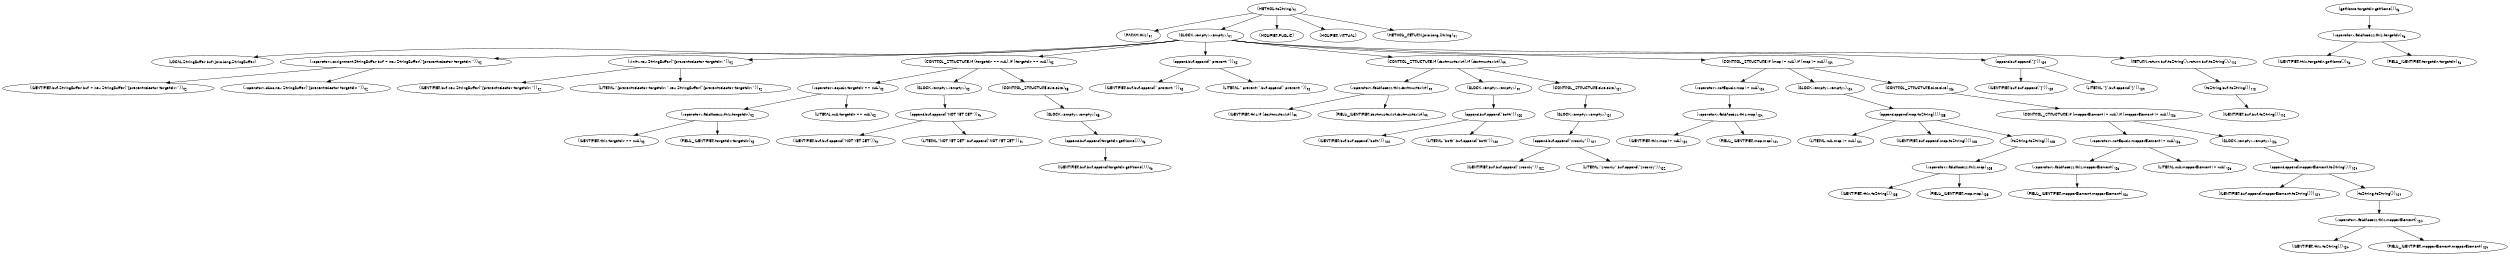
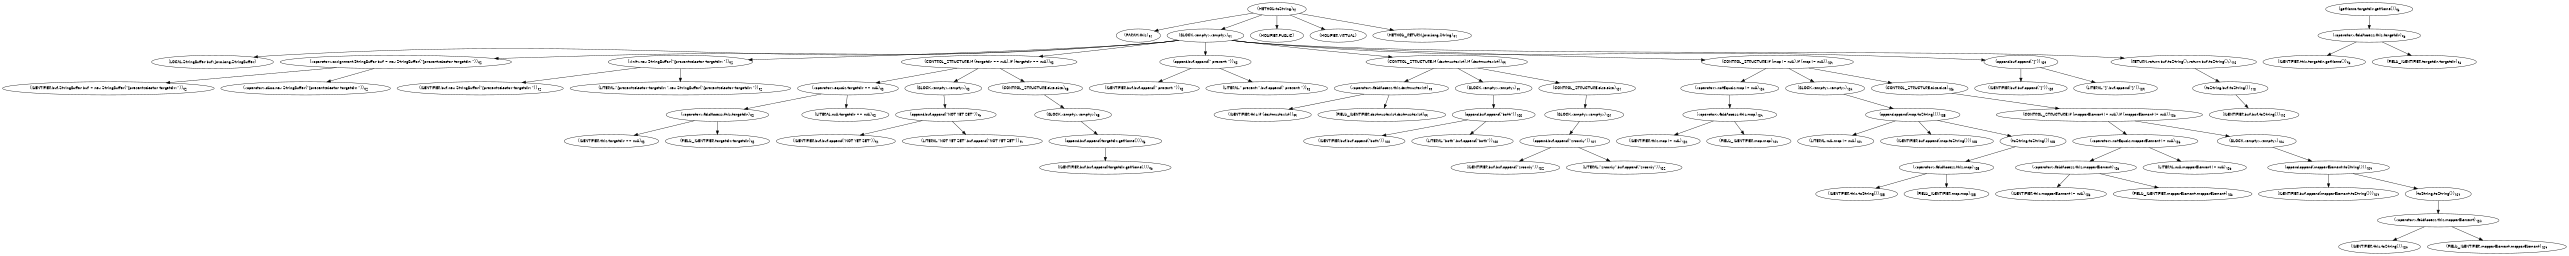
node "(IDENTIFIER,this,mapperElement != null)": added
